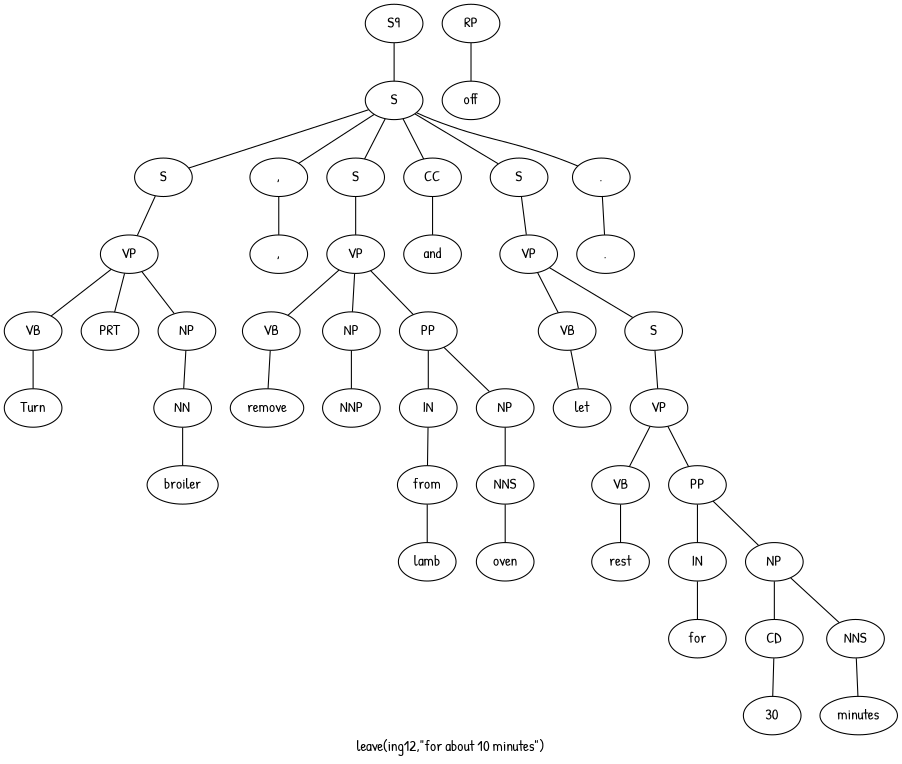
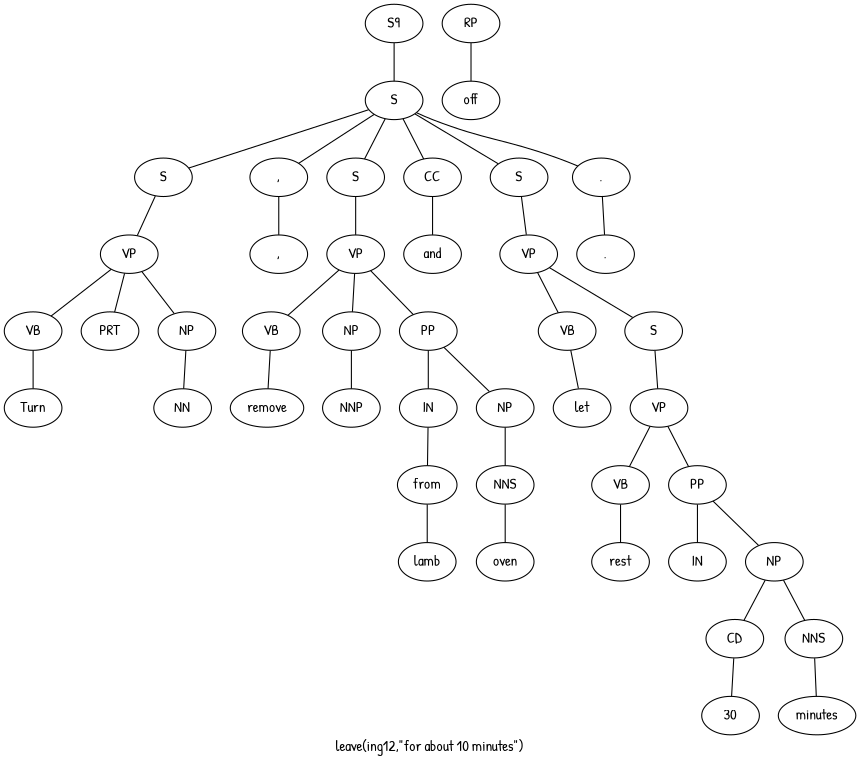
node "broiler": removed
node "for": removed
